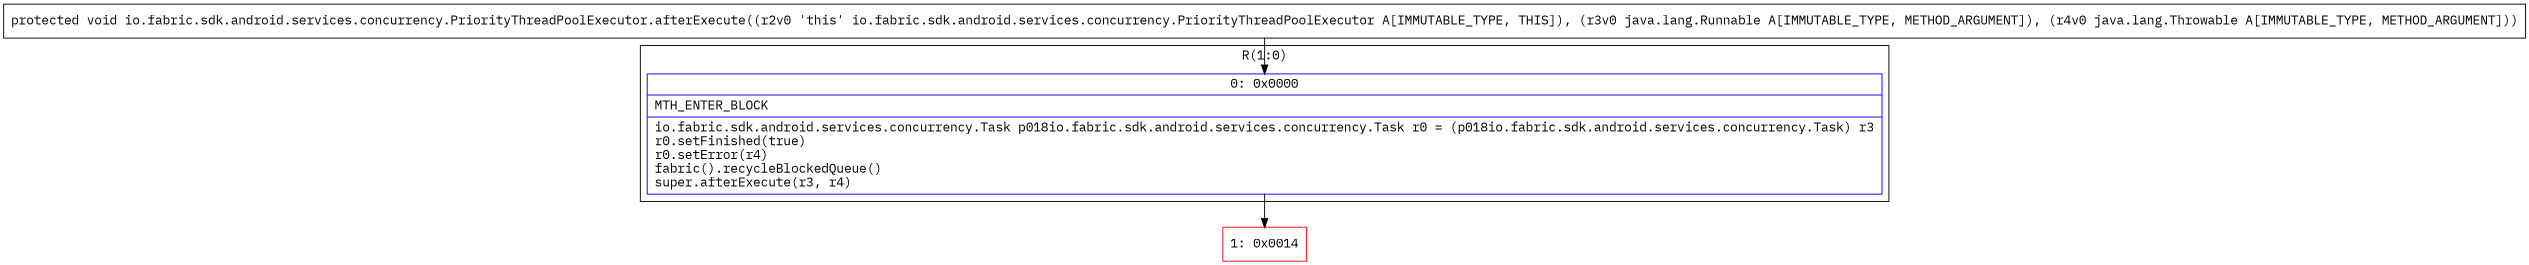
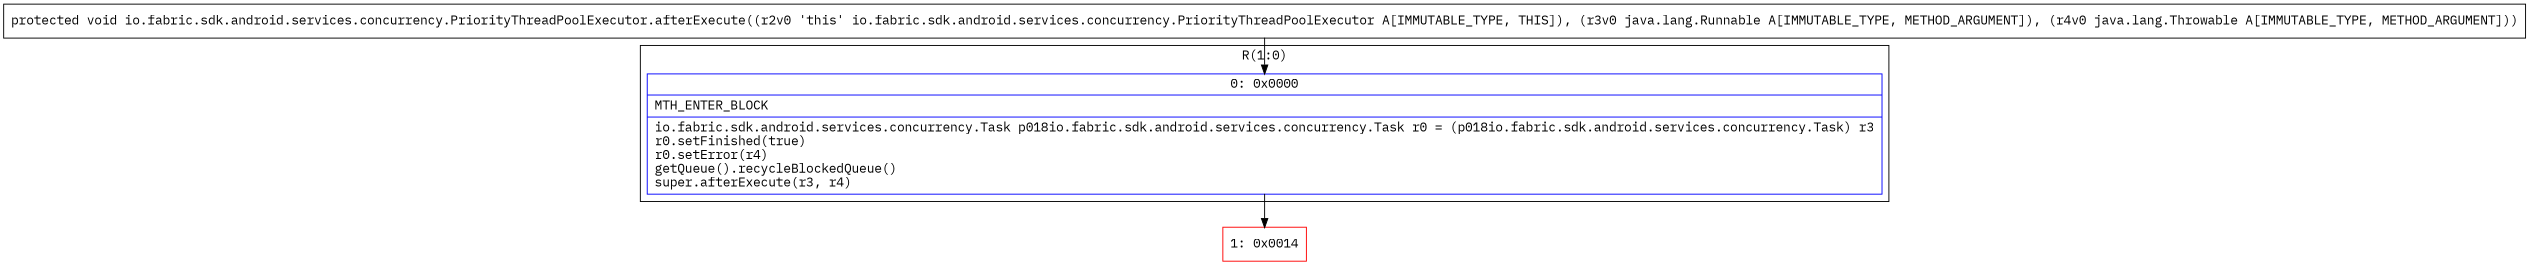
node "0: 0x0000": text "fabric().recycleBlockedQueue()" -> "getQueue().recycleBlockedQueue()"
